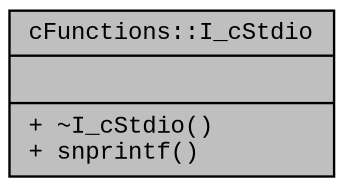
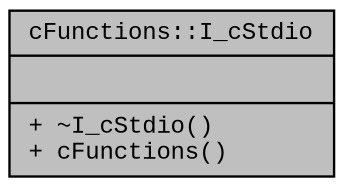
node "cFunctions::I_cStdio": text "+ snprintf()" -> "+ cFunctions()"
